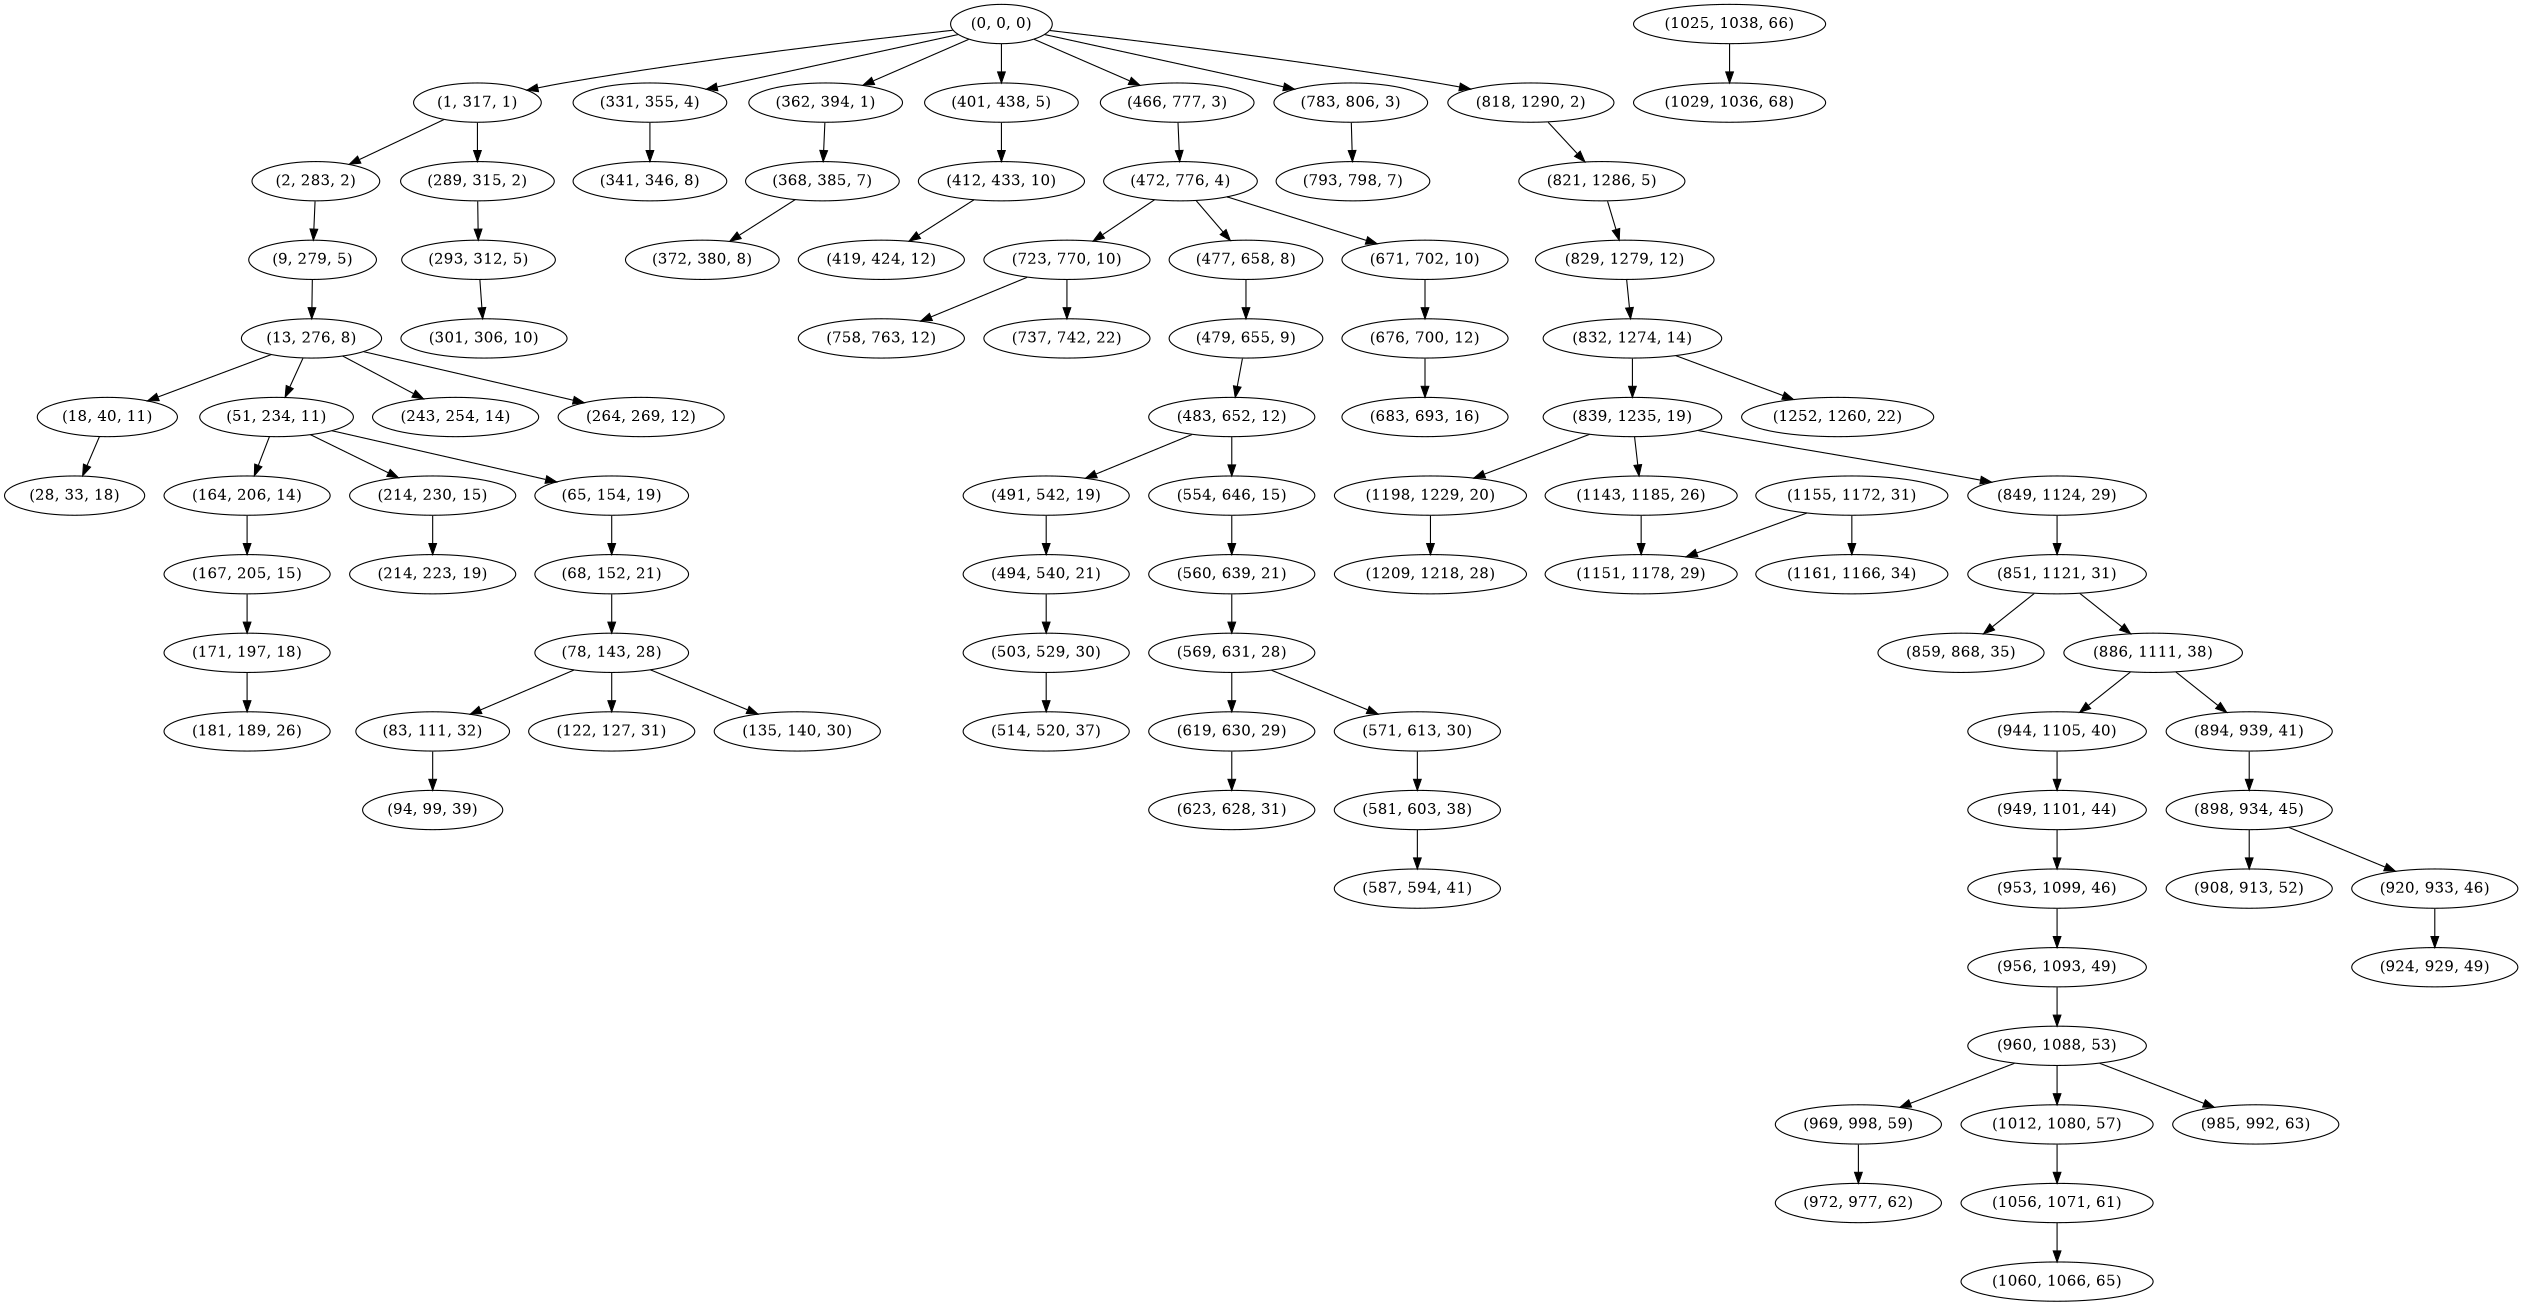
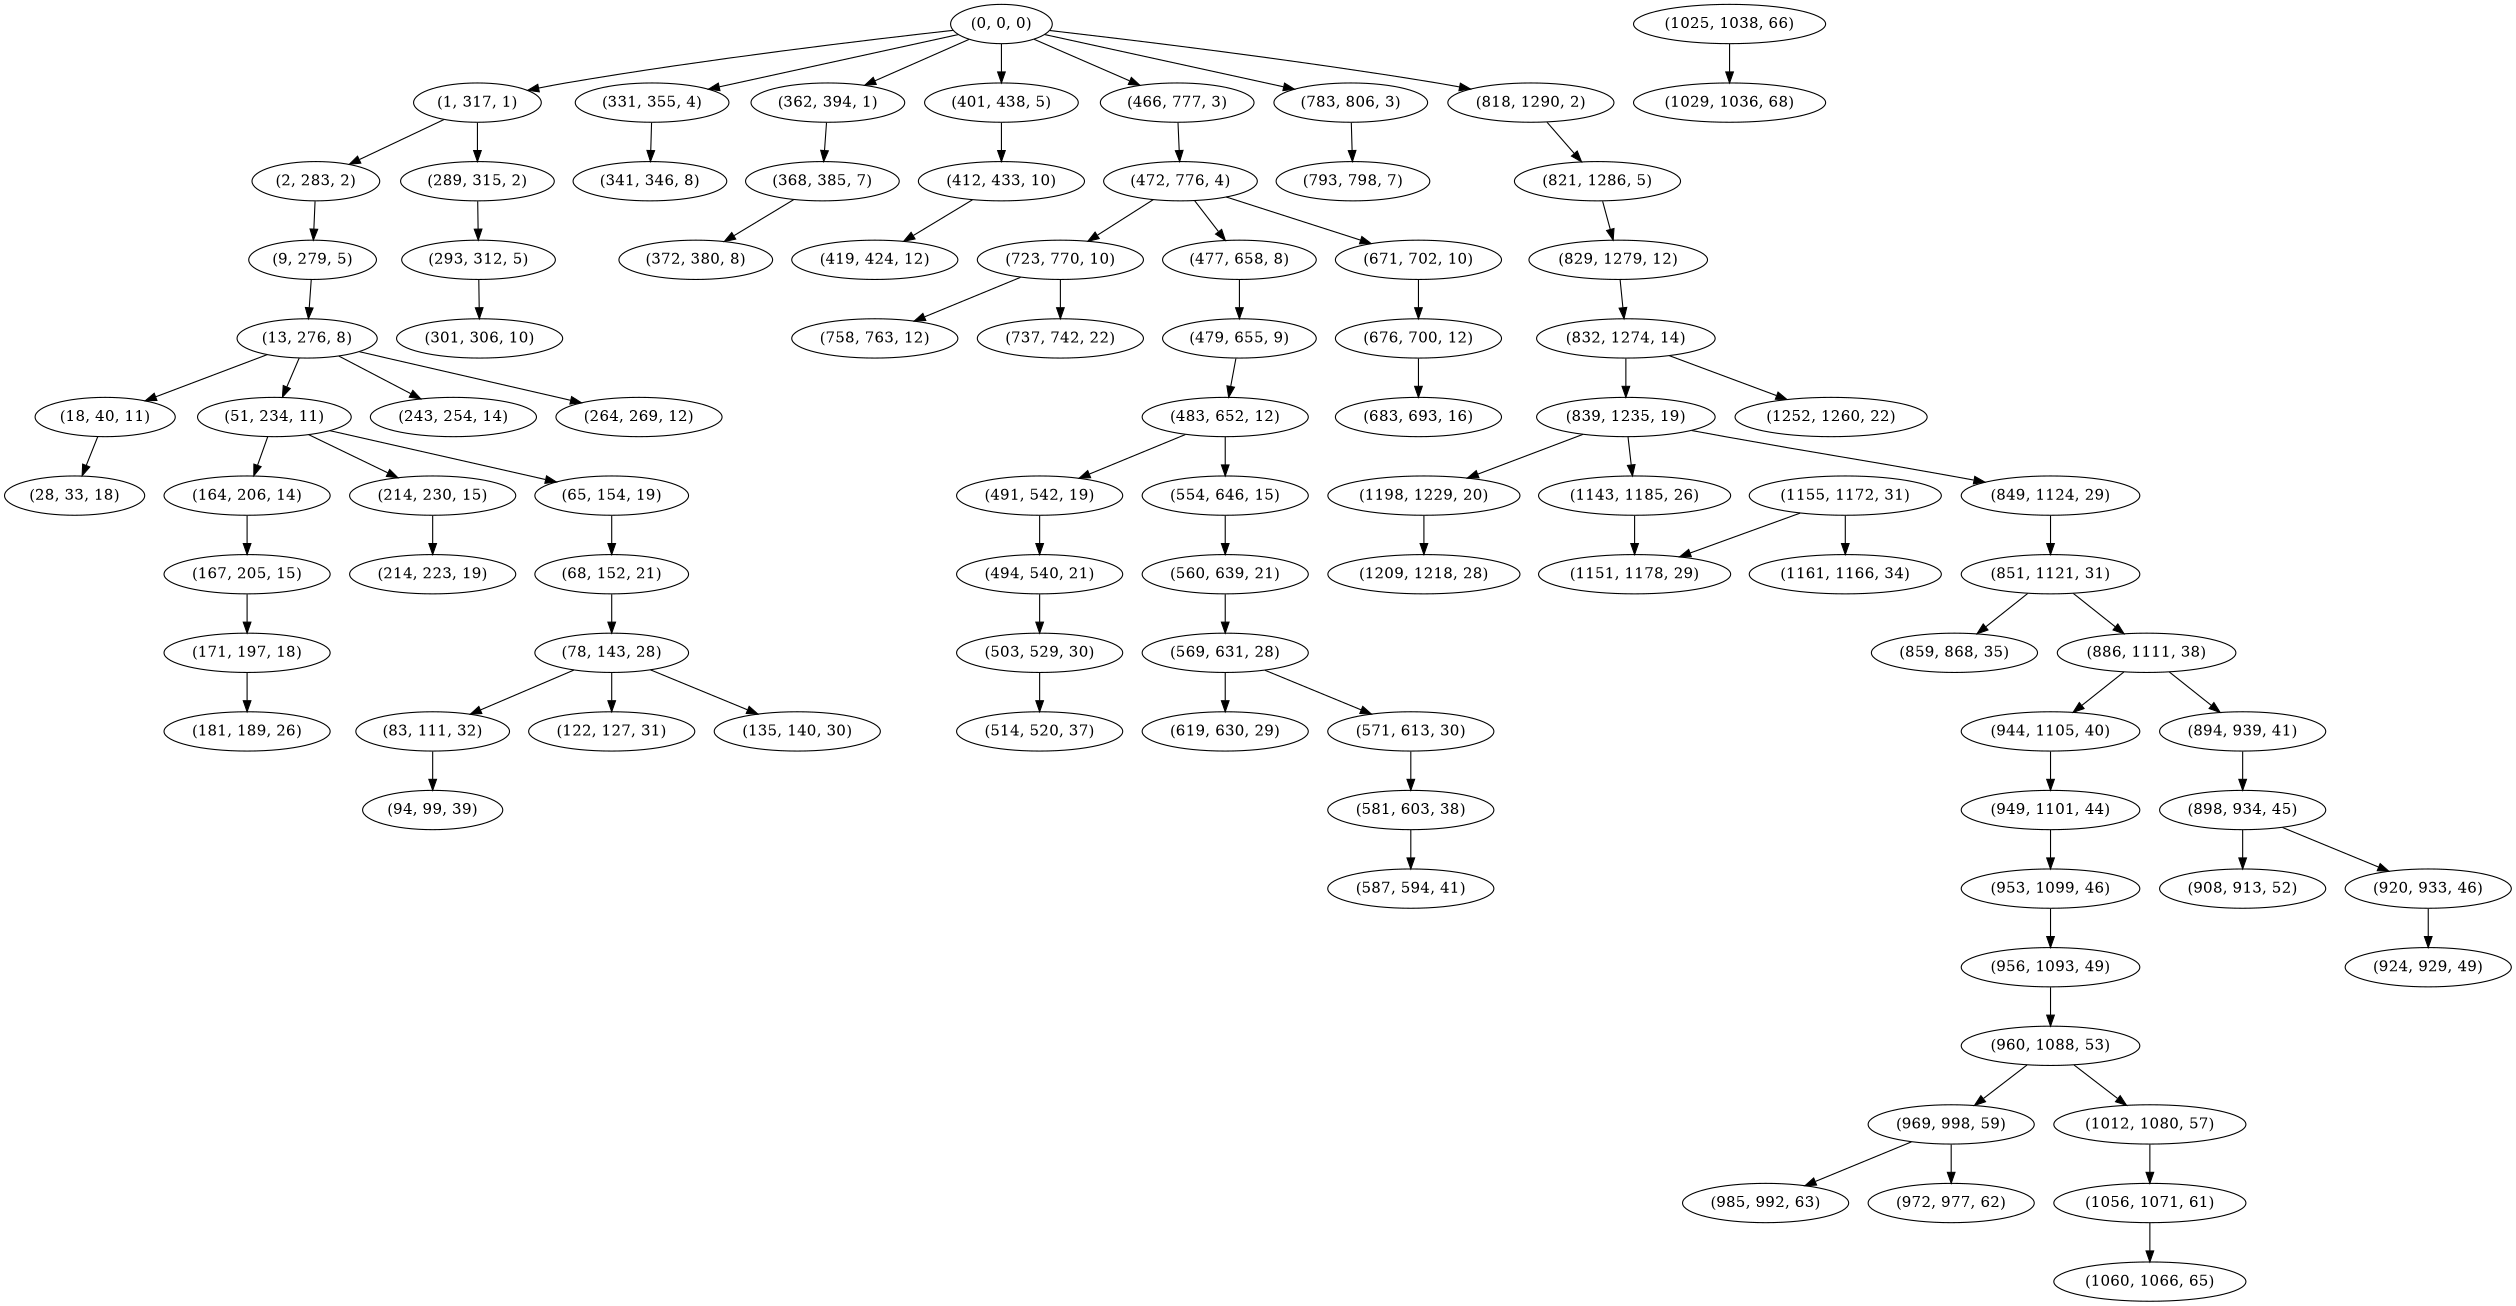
node "(623, 628, 31)": removed
edge "(960, 1088, 53)" -> "(985, 992, 63)": now "(969, 998, 59)" -> "(985, 992, 63)"
